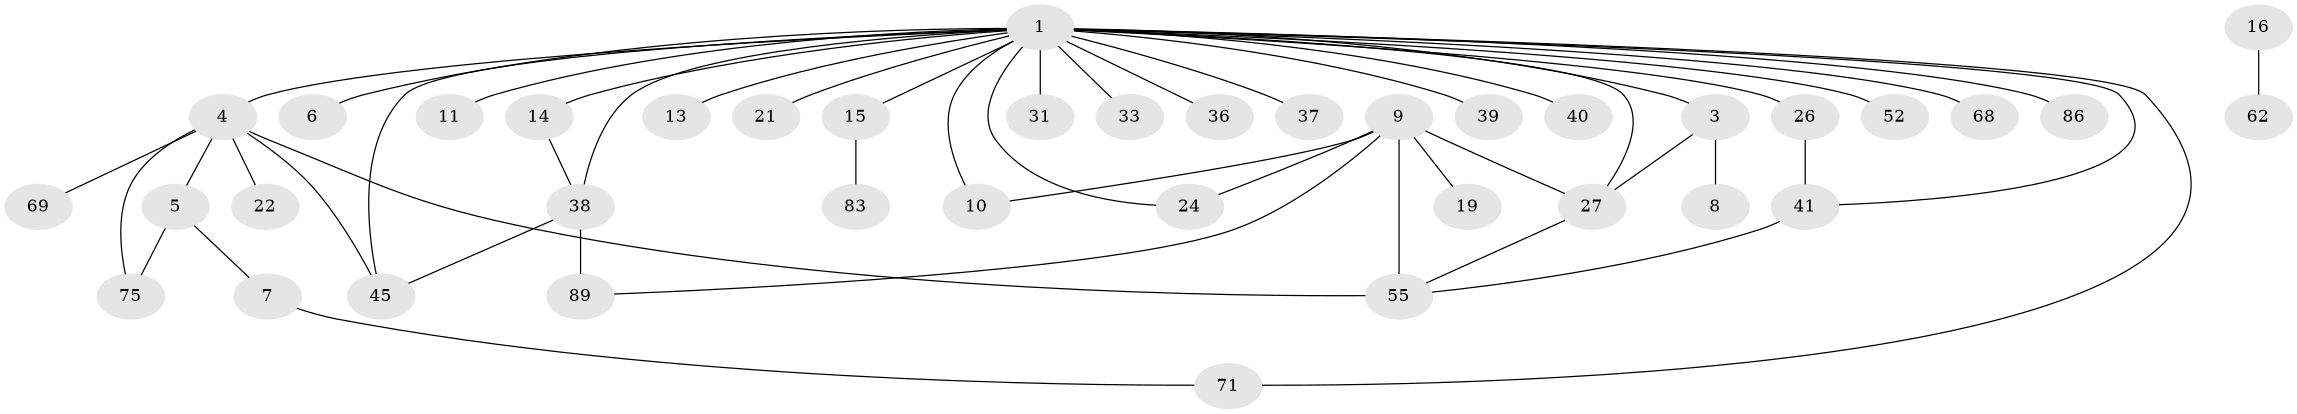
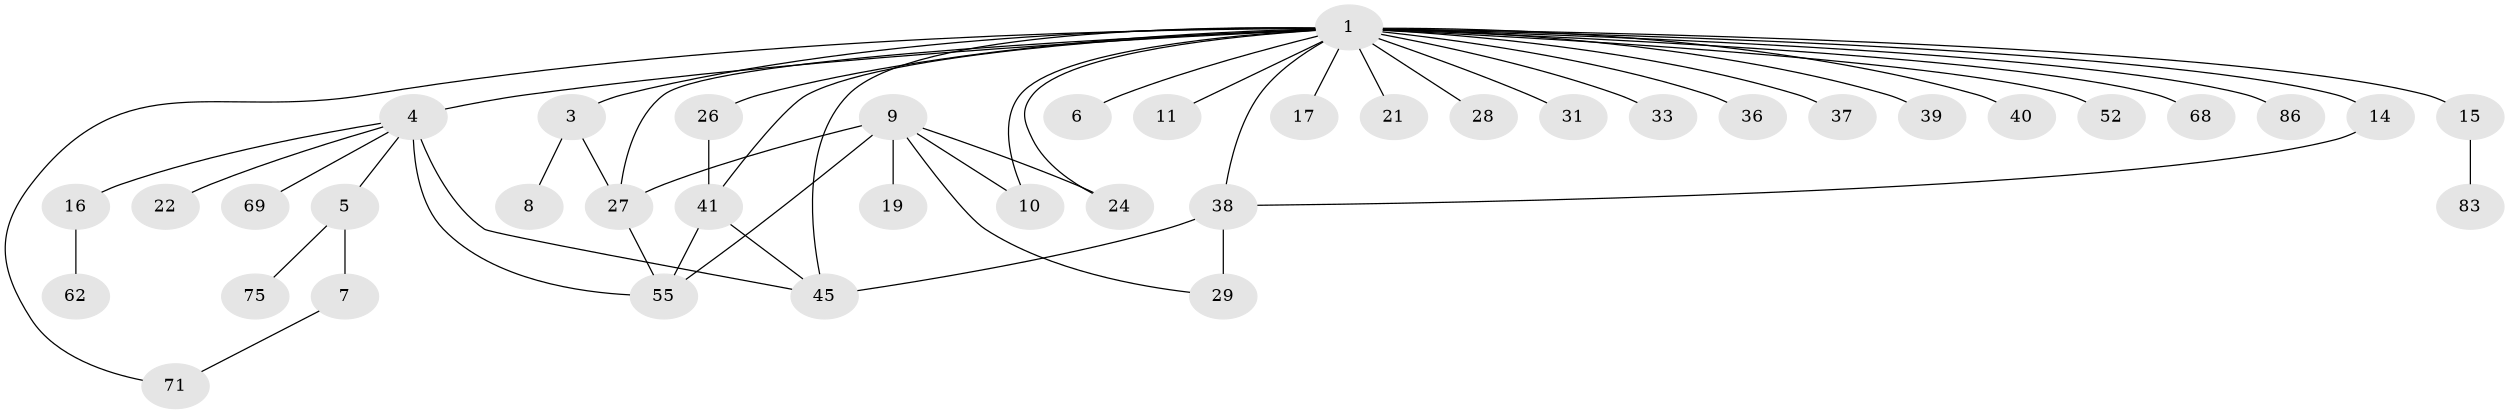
node "13": label "13" -> "17"
node "28": added
edge "4" -- "75": now "4" -- "16"
edge "41" -- "45": added
node "89": label "89" -> "29"
